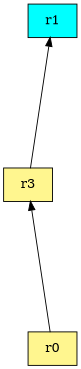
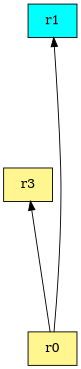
edge "r3" -> "r1": now "r0" -> "r1"
